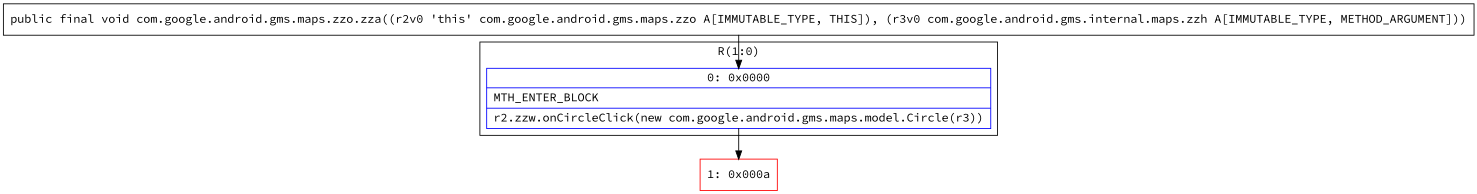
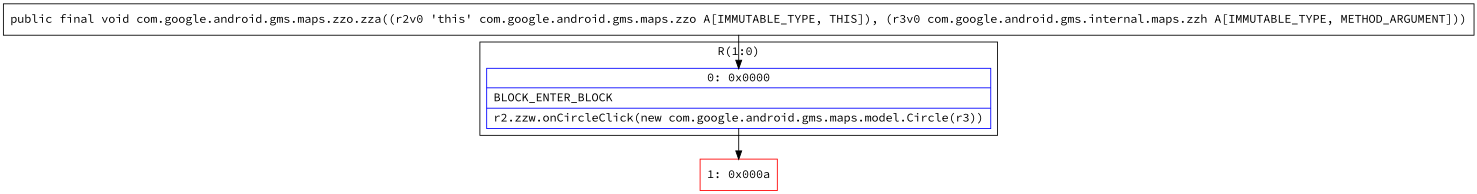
node "0: 0x0000": text "MTH_ENTER_BLOCK" -> "BLOCK_ENTER_BLOCK"
